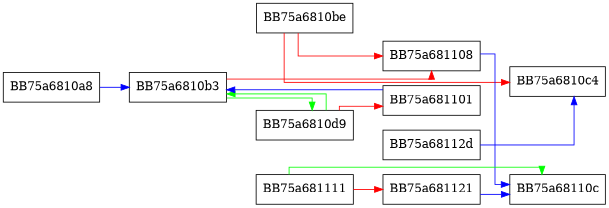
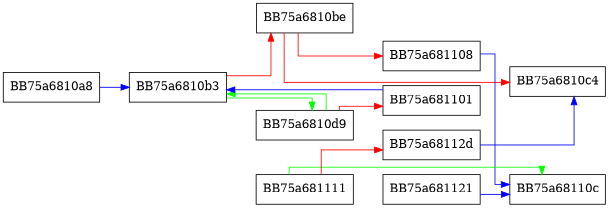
edge "BB75a6810b3" -> "BB75a681108": now "BB75a6810b3" -> "BB75a6810be"
edge "BB75a681111" -> "BB75a681121": now "BB75a681111" -> "BB75a68112d"
